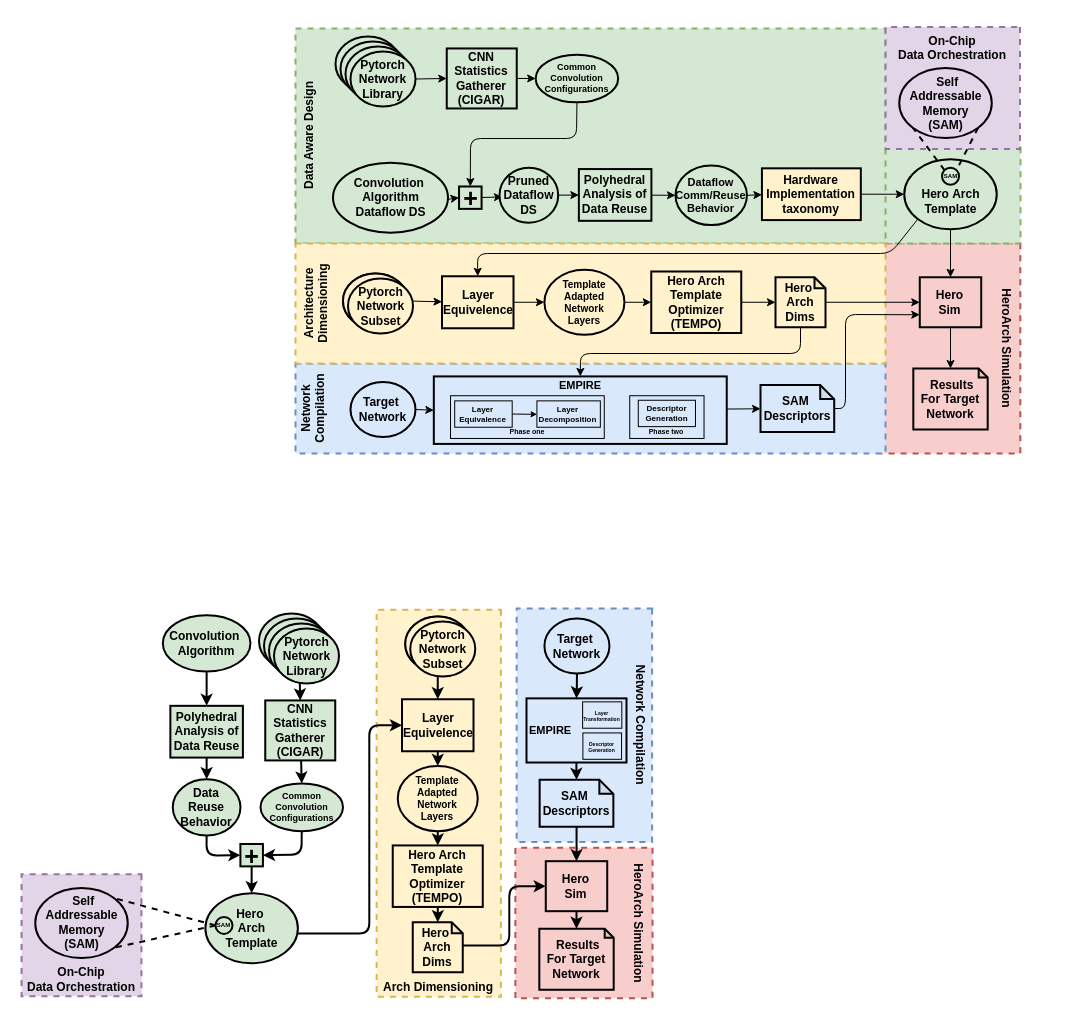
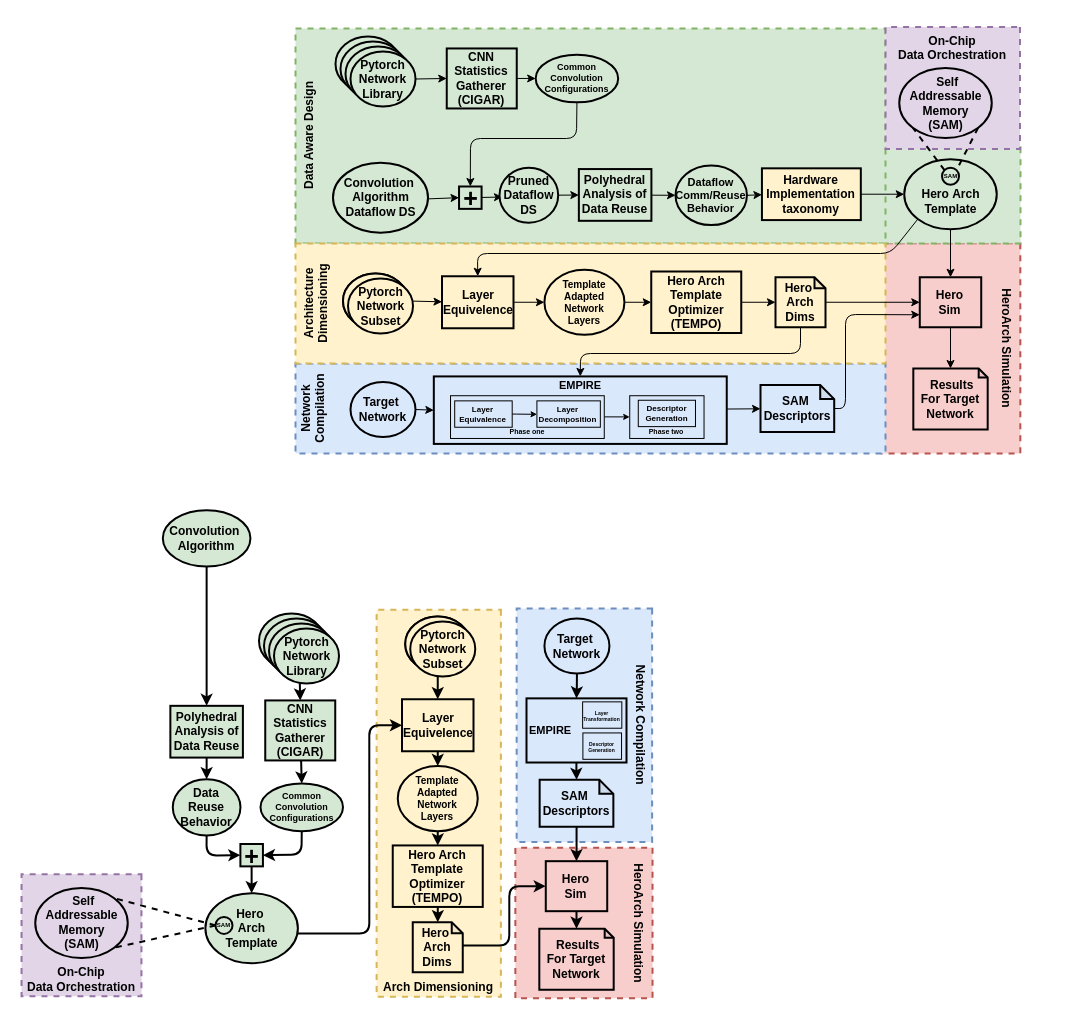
node "Convolution Algorithm Dataflow DS": size 115x70 -> 95x70
edge "Phase one" -> "Phase two": added
node "Convolution Algorithm": moved (207, 643) -> (207, 538)
